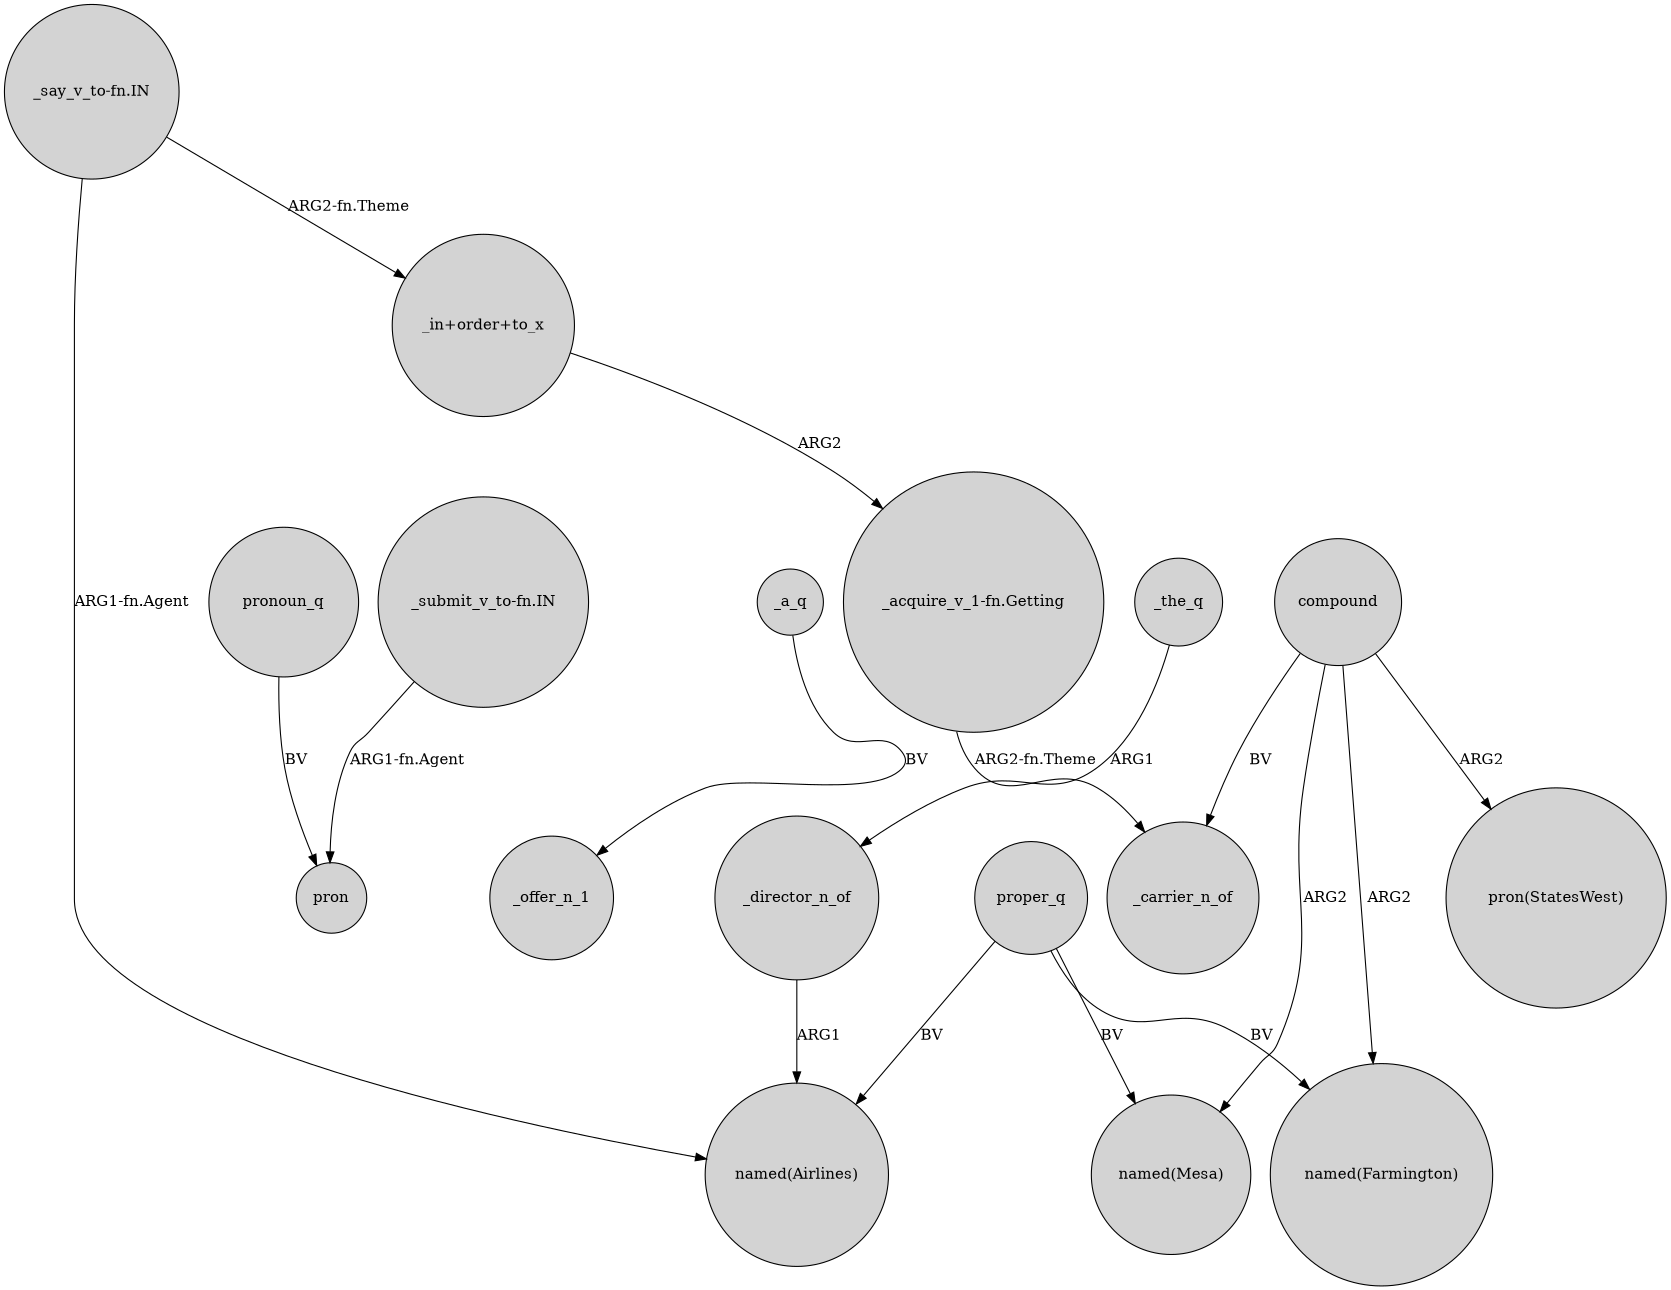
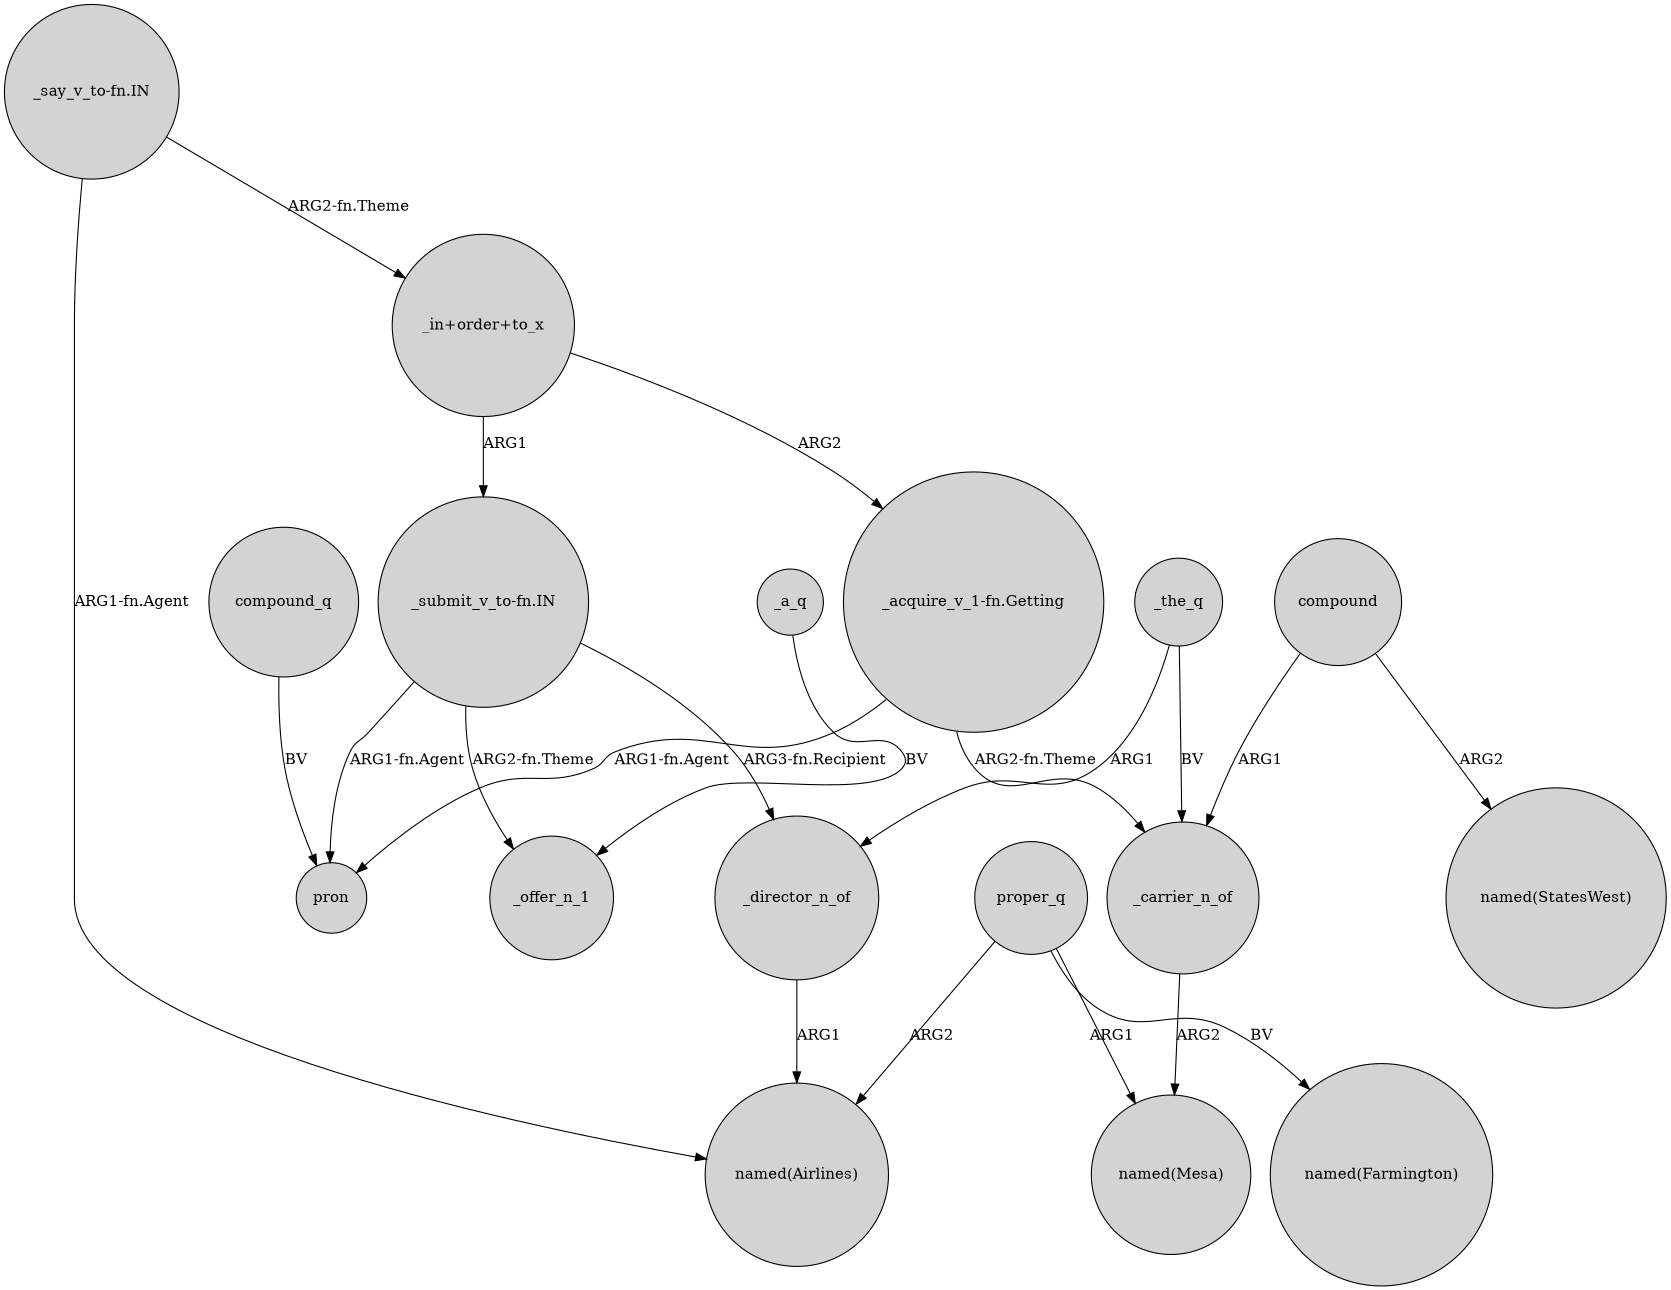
edge "_in+order+to_x" -> "_submit_v_to-fn.IN": added, label "ARG1"
node "pronoun_q": label "pronoun_q" -> "compound_q"
edge "_submit_v_to-fn.IN" -> "_director_n_of": added, label "ARG3-fn.Recipient"
edge "_the_q" -> "_carrier_n_of": added, label "BV"
edge "_acquire_v_1-fn.Getting" -> "pron": added, label "ARG1-fn.Agent"
edge "compound" -> "_carrier_n_of": label "BV" -> "ARG1"
edge "_submit_v_to-fn.IN" -> "_offer_n_1": added, label "ARG2-fn.Theme"
edge "compound" -> "named(Farmington)": removed, label "ARG2"
edge "compound" -> "named(Mesa)": now "_carrier_n_of" -> "named(Mesa)"
node "pron(StatesWest)": label "pron(StatesWest)" -> "named(StatesWest)"
edge "proper_q" -> "named(Airlines)": label "BV" -> "ARG2"
edge "proper_q" -> "named(Mesa)": label "BV" -> "ARG1"
